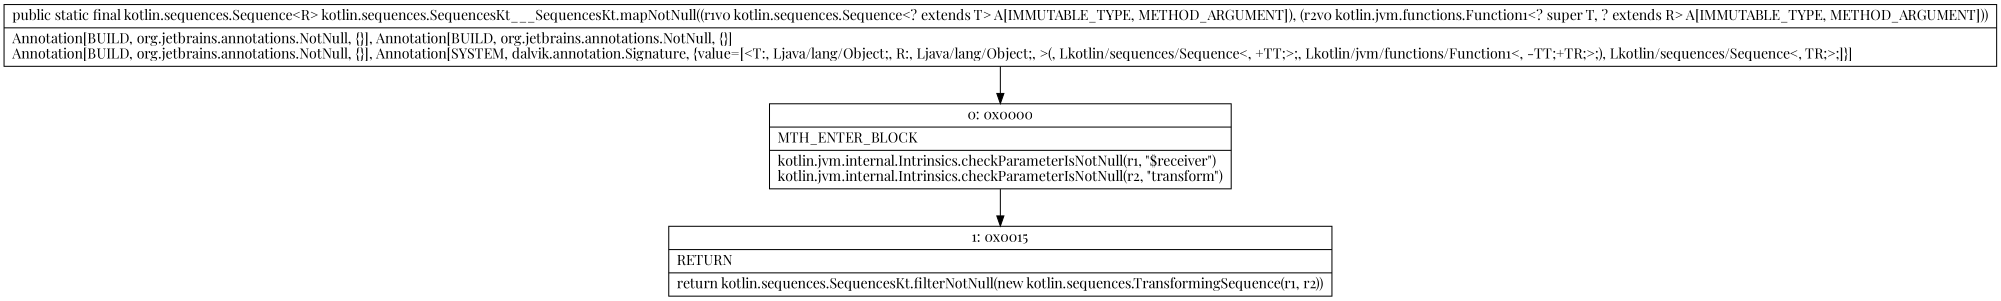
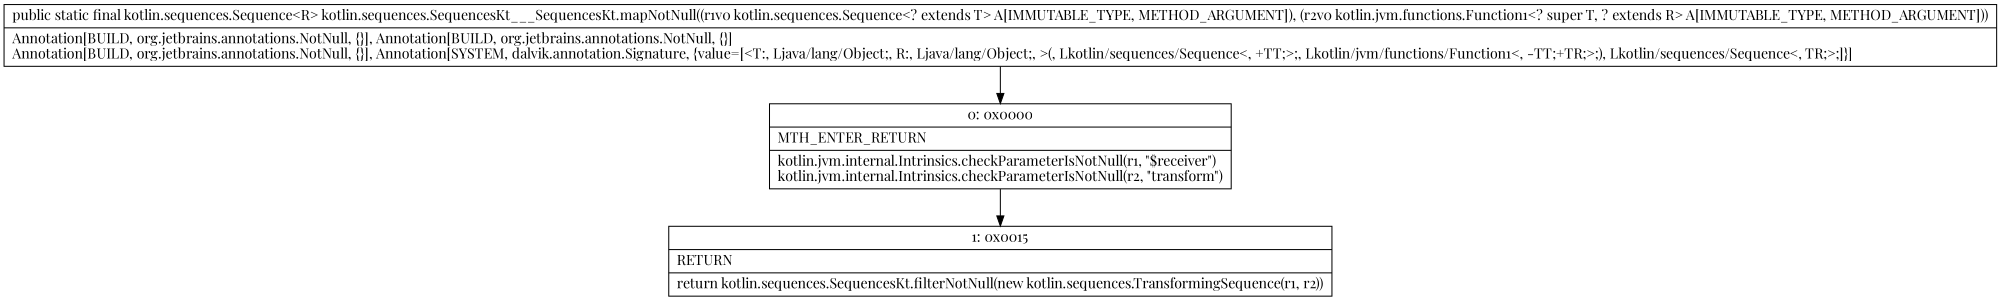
node "0: 0x0000": text "MTH_ENTER_BLOCK" -> "MTH_ENTER_RETURN"
